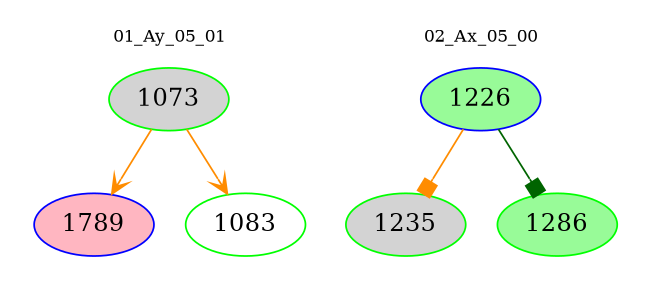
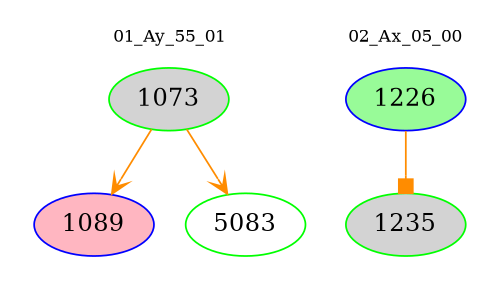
cluster "01_Ay_05_01": label "01_Ay_05_01" -> "01_Ay_55_01"
node "1789": label "1789" -> "1089"
node "1083": label "1083" -> "5083"
node "1286": removed
